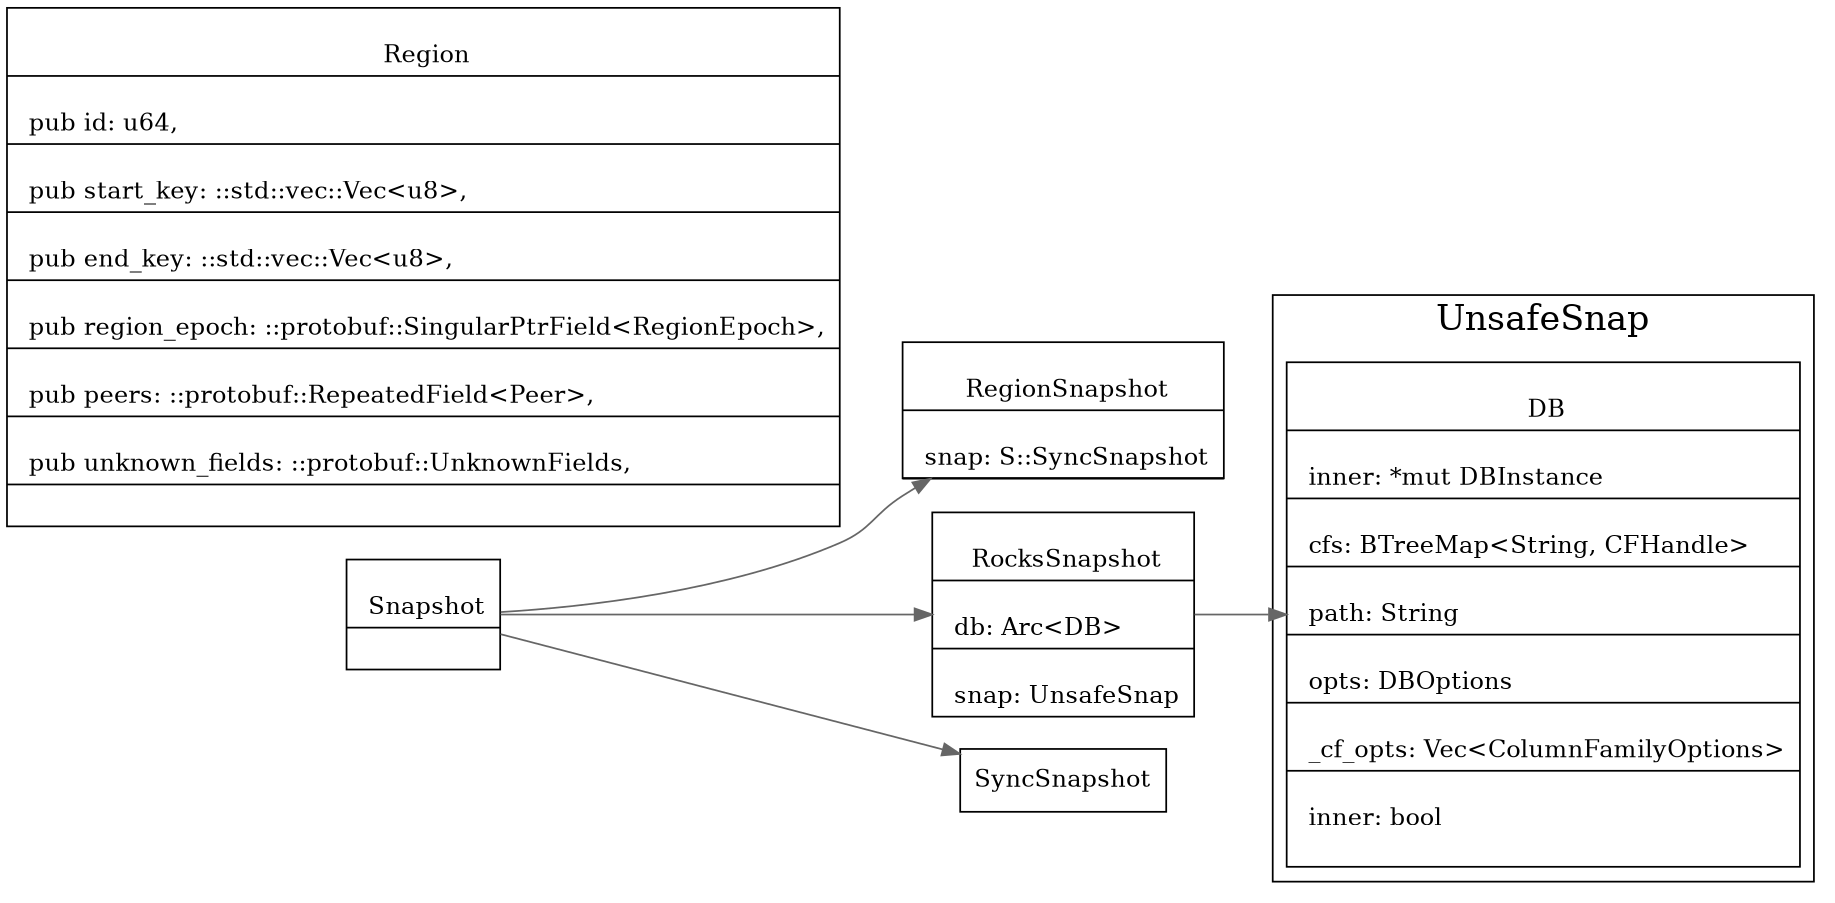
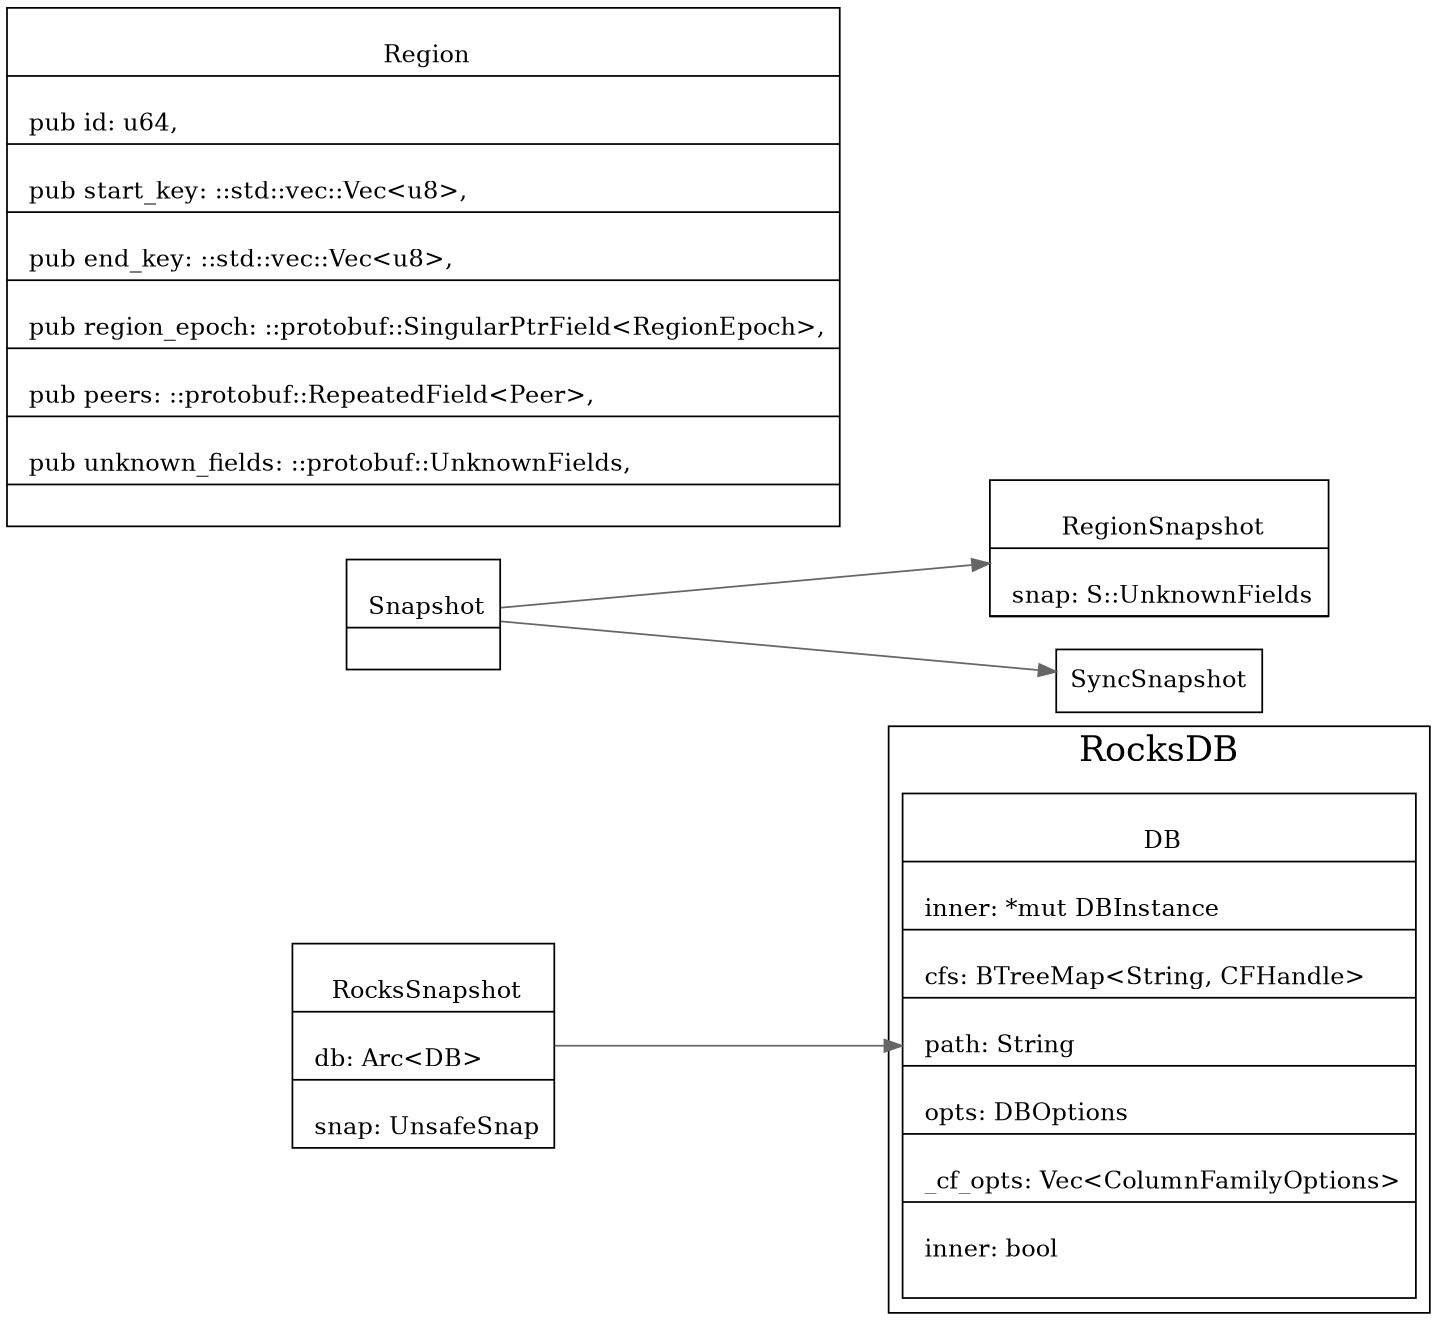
cluster "UnsafeSnap": label "UnsafeSnap" -> "RocksDB"
node "RegionSnapshot": text "snap: S::SyncSnapshot" -> "snap: S::UnknownFields"
edge "Snapshot" -> "RocksSnapshot": removed
